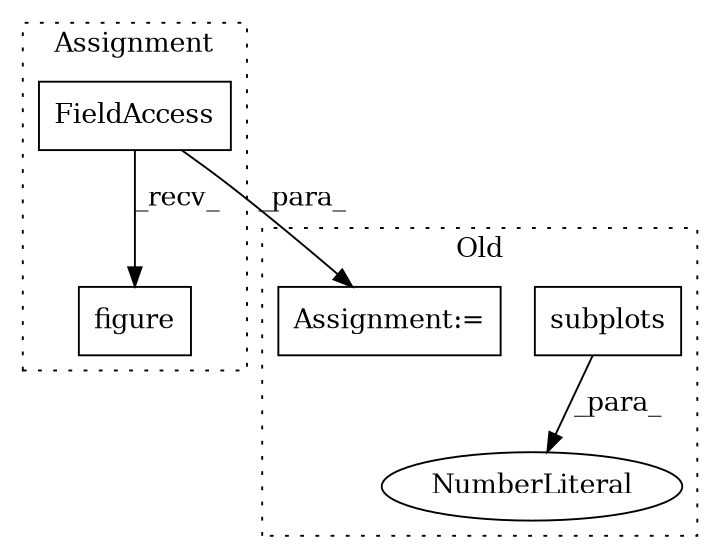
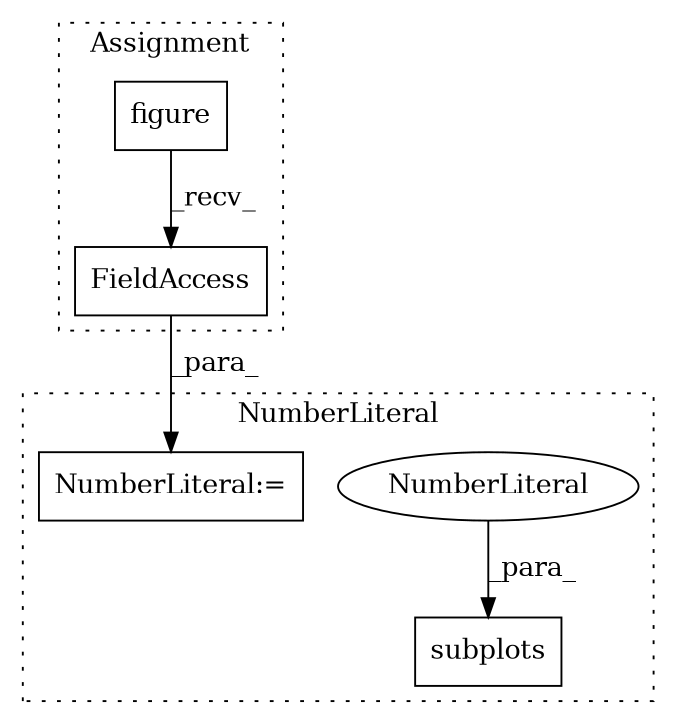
edge "FieldAccess" -> "figure": reversed
cluster "Old": label "Old" -> "NumberLiteral"
node "Assignment:=": label "Assignment:=" -> "NumberLiteral:="
edge "subplots" -> "NumberLiteral": reversed
